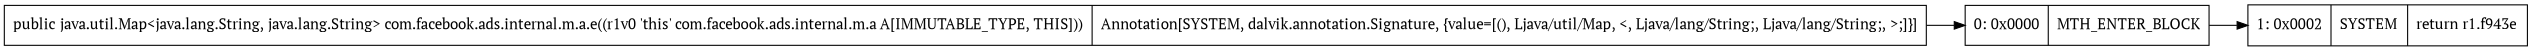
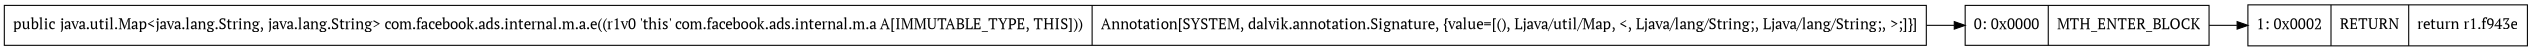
node "1: 0x0002": text "SYSTEM" -> "RETURN"
